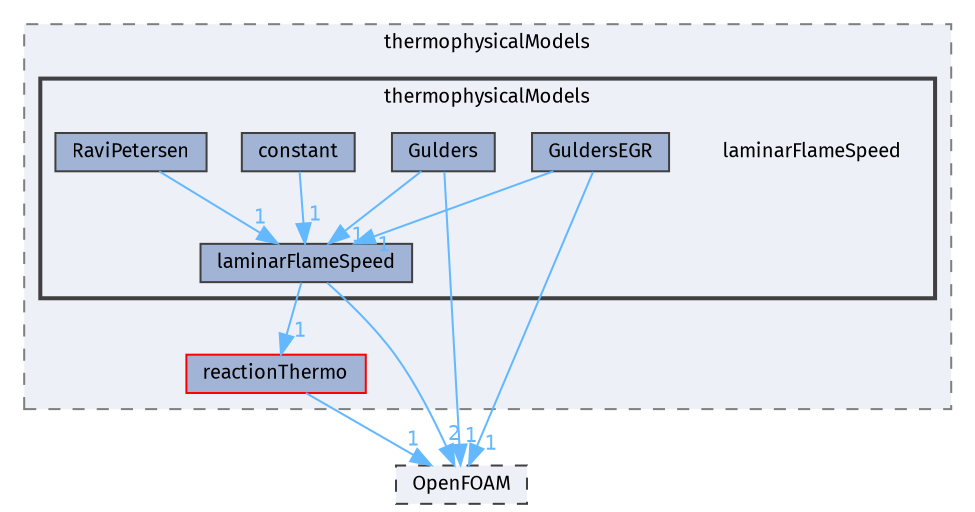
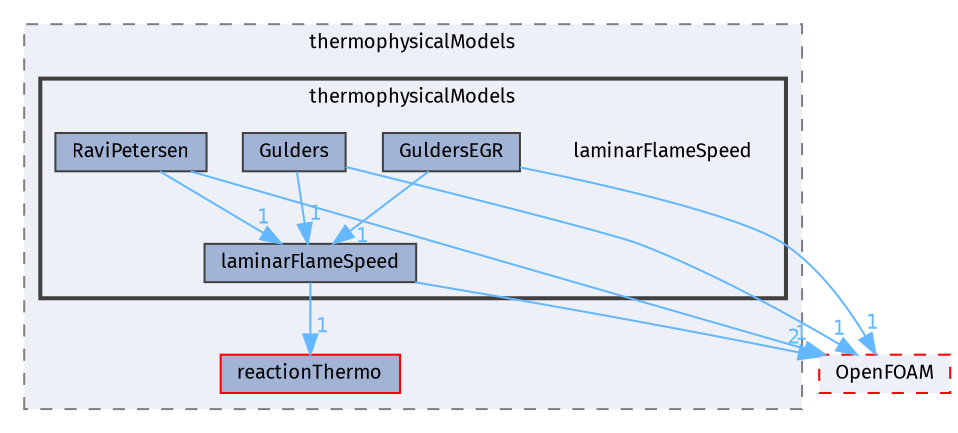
node "constant": removed
edge "reactionThermo" -> "OpenFOAM": now "RaviPetersen" -> "OpenFOAM"
node "OpenFOAM": color grey25 -> red
